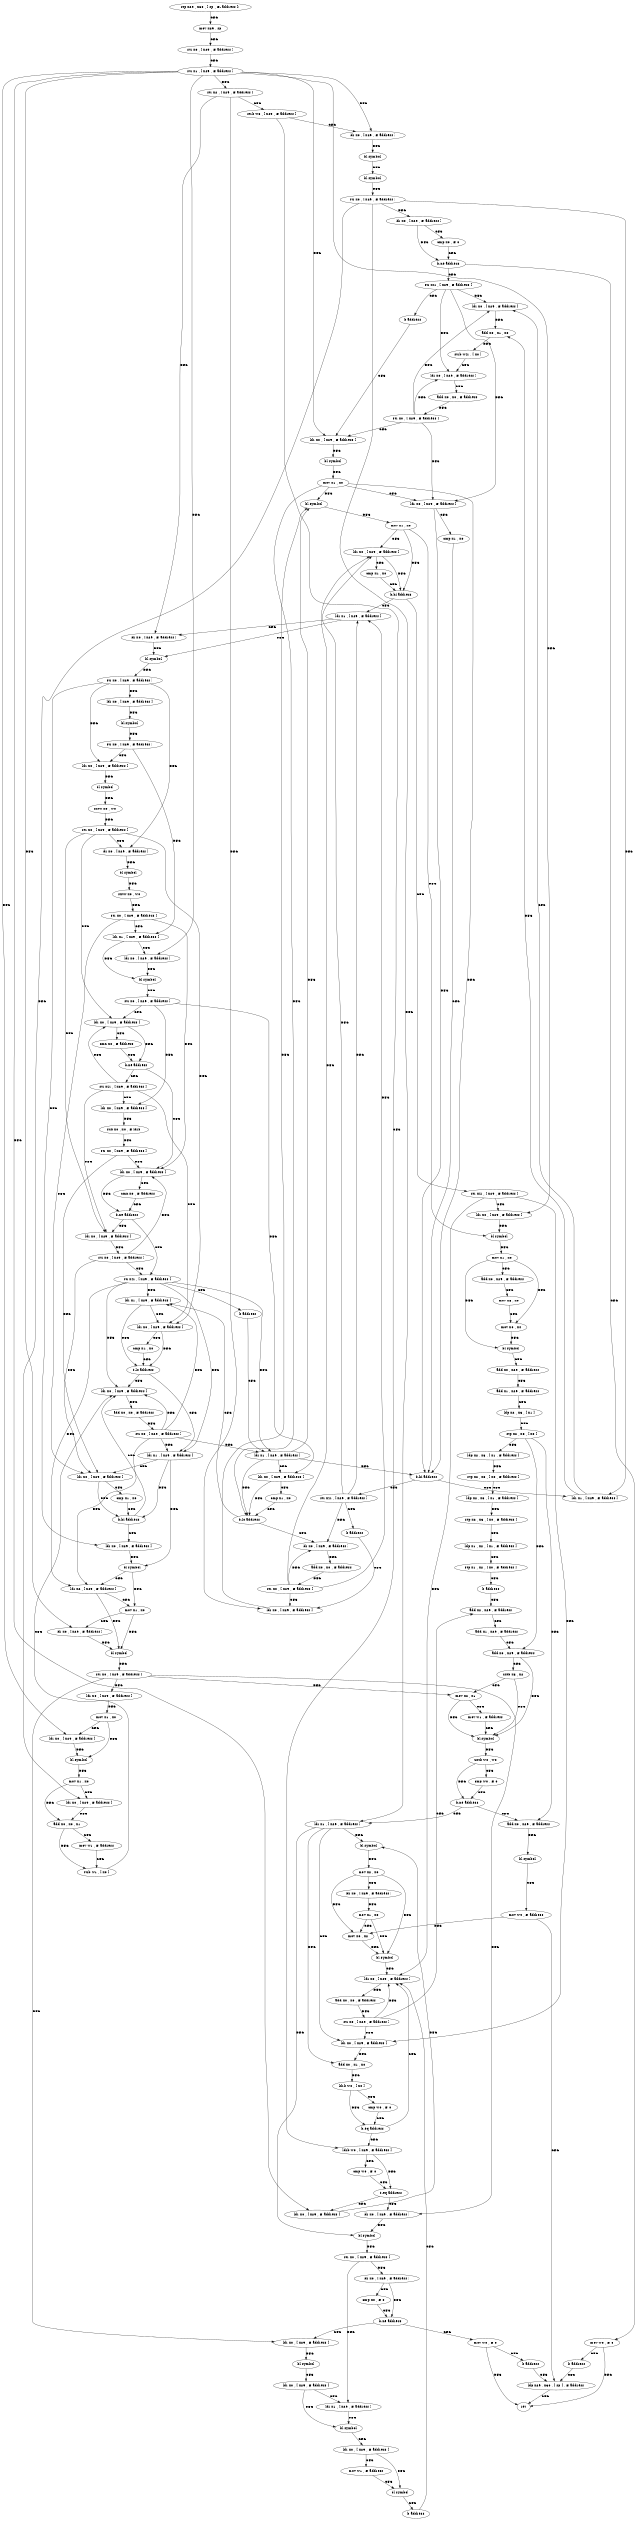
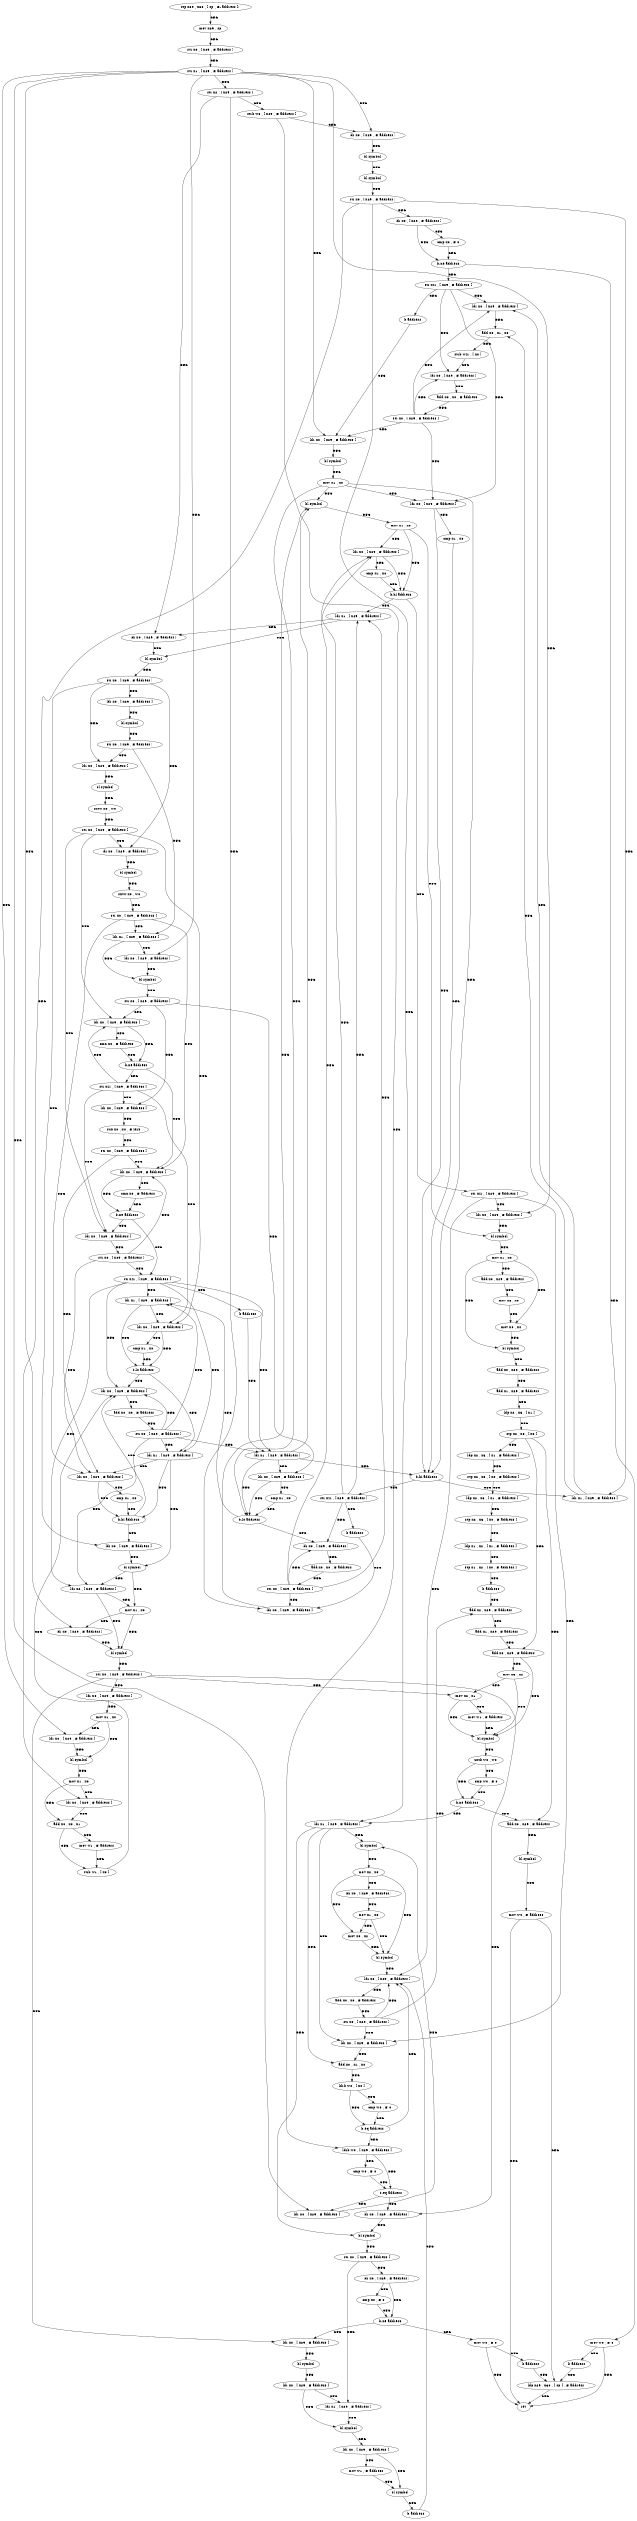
node "uxtb x3 , x2": label "uxtb x3 , x2" -> "mov x3 , x2"
edge "add x0 , x0 , x1" -> "strb w1 , [ x0 ]": label "DFG" -> "CFG"
edge "mov w4 , # address" -> "mov x0 , x2": now "mov w4 , # address" -> "ret"
